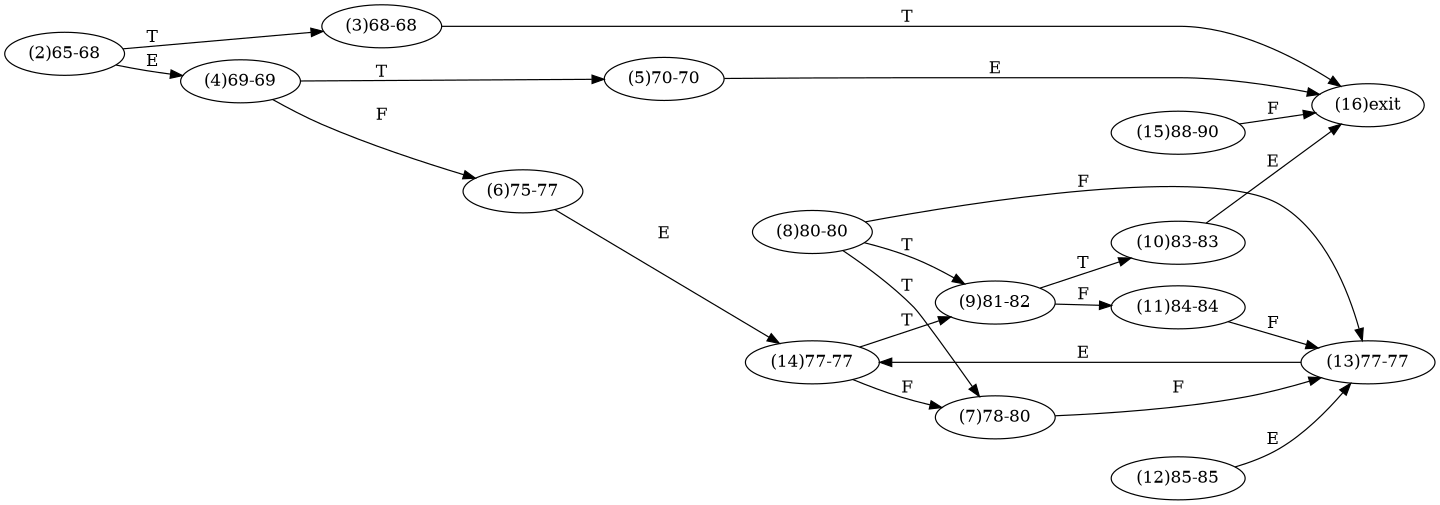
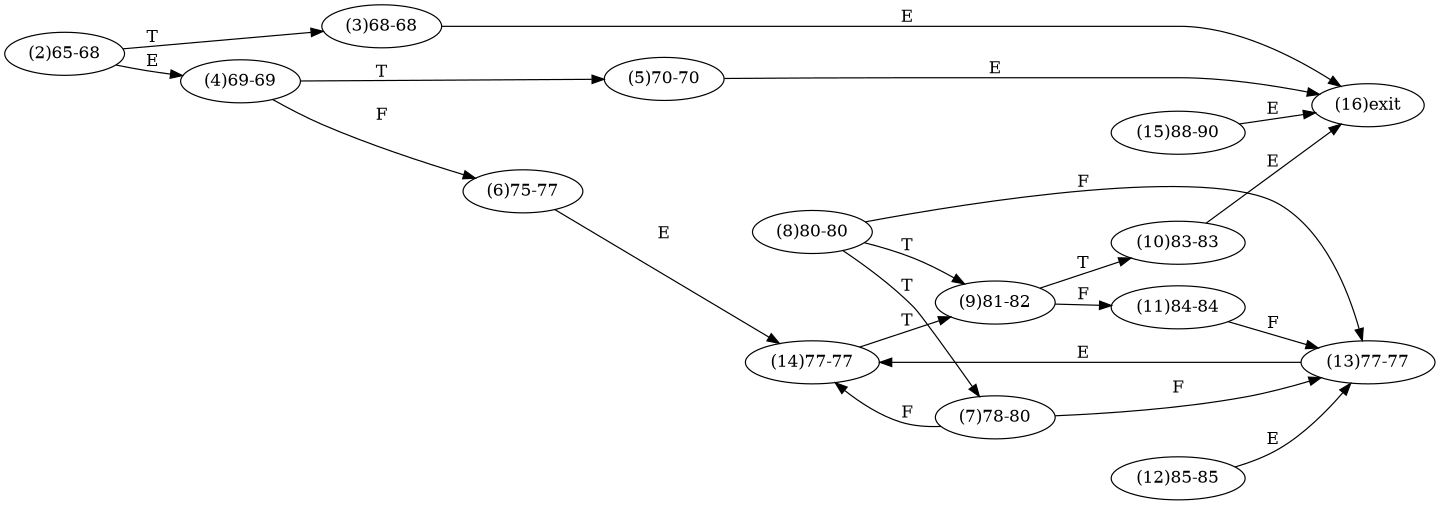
edge "(3)68-68" -> "(16)exit": label "T" -> "E"
edge "(15)88-90" -> "(16)exit": label "F" -> "E"
edge "(14)77-77" -> "(7)78-80": reversed
